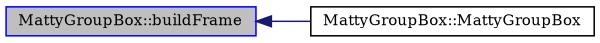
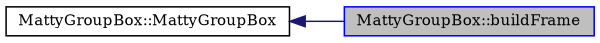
edge "MattyGroupBox::MattyGroupBox" -> "MattyGroupBox::buildFrame": reversed
